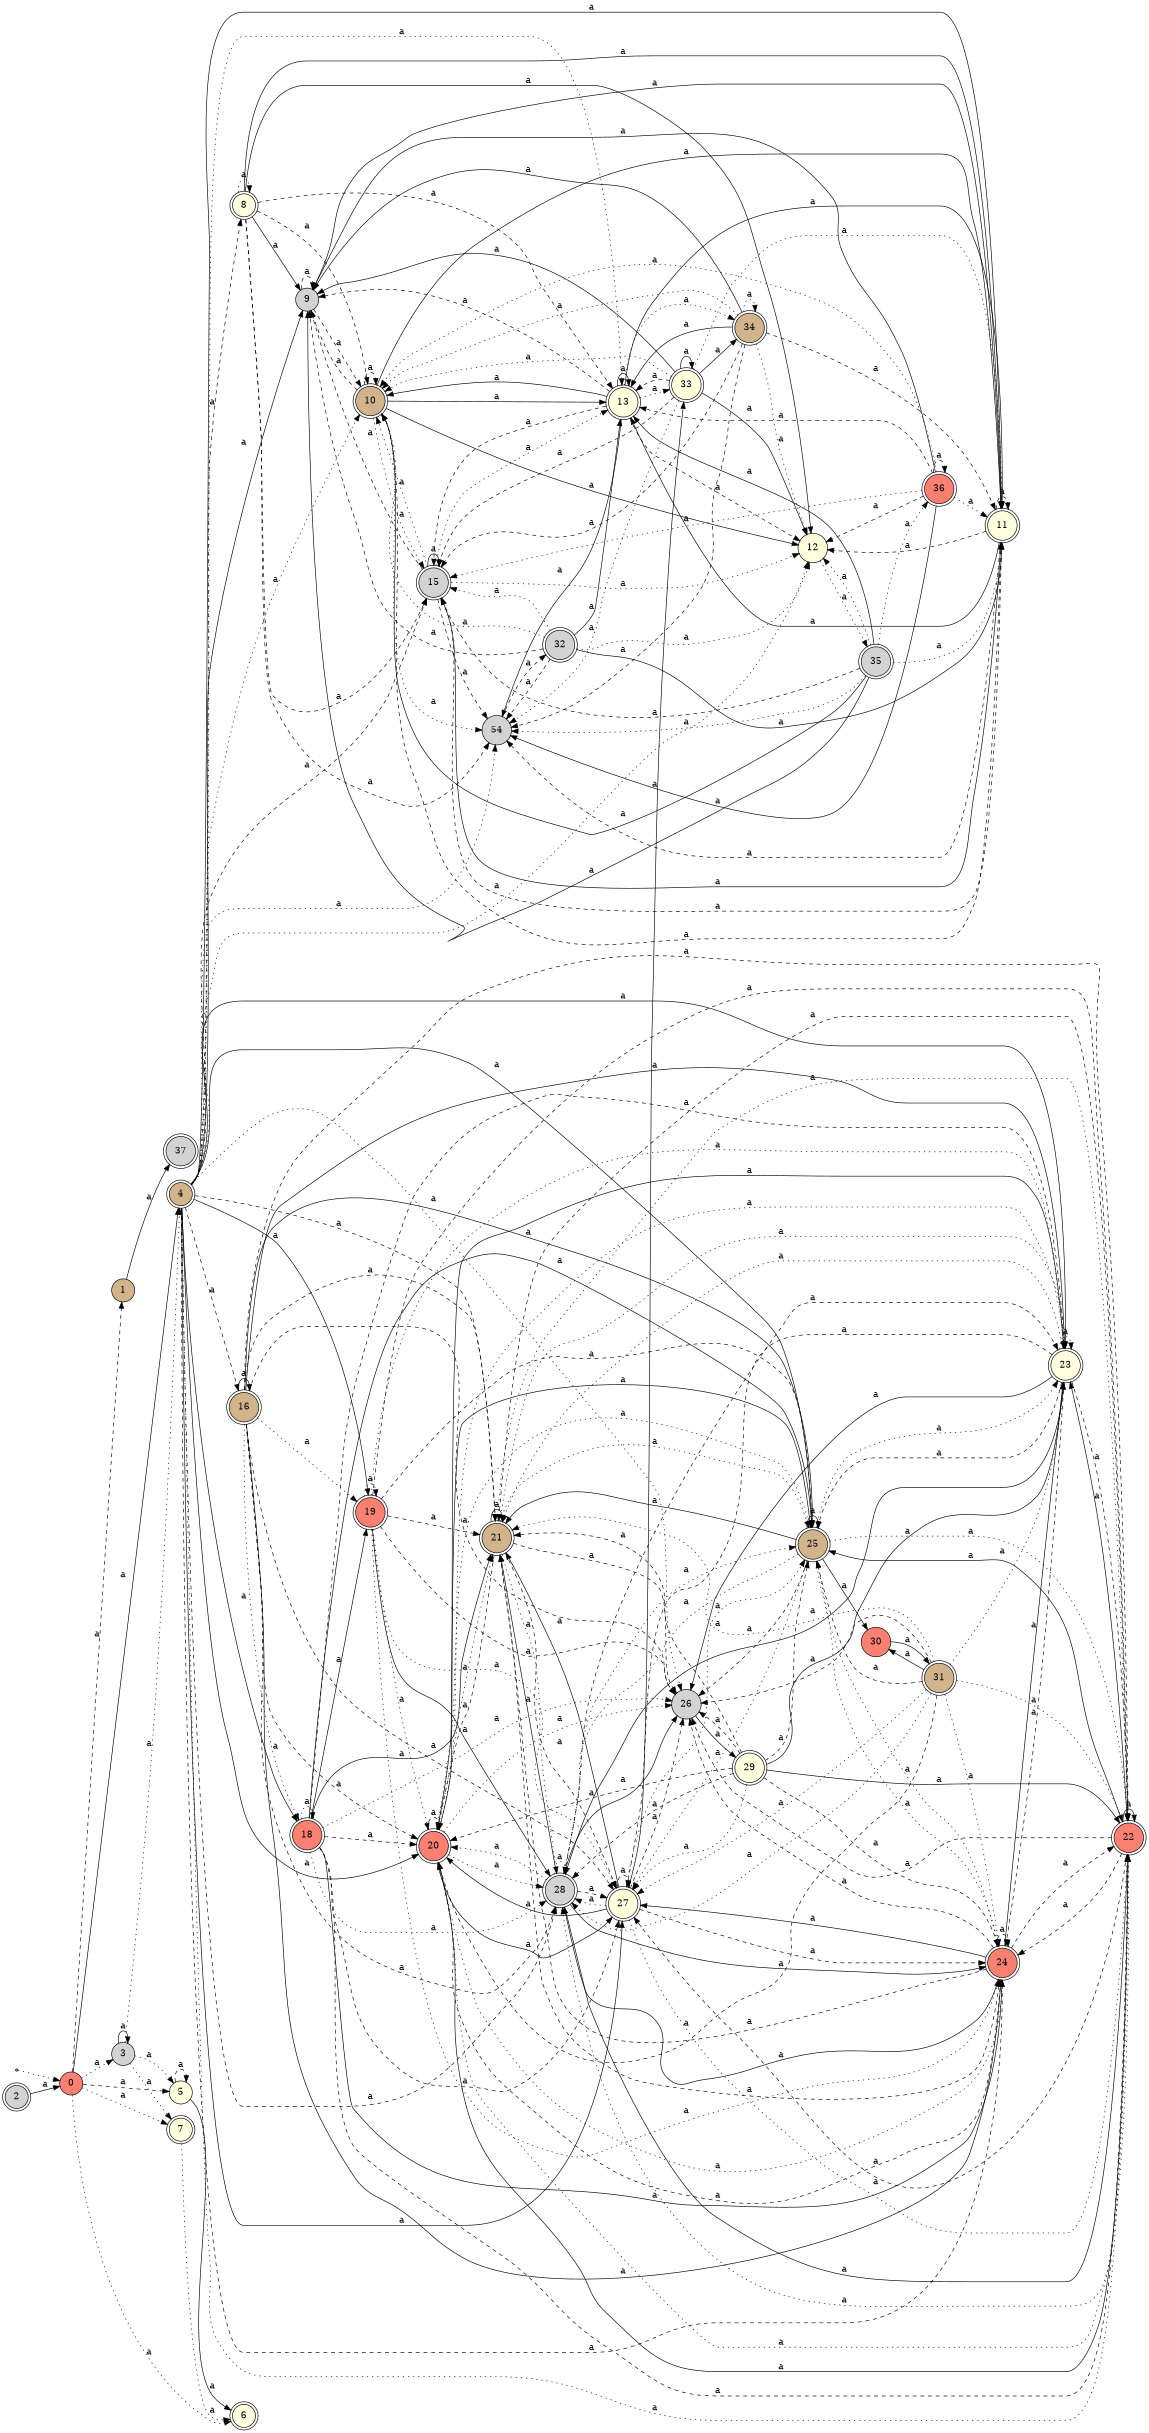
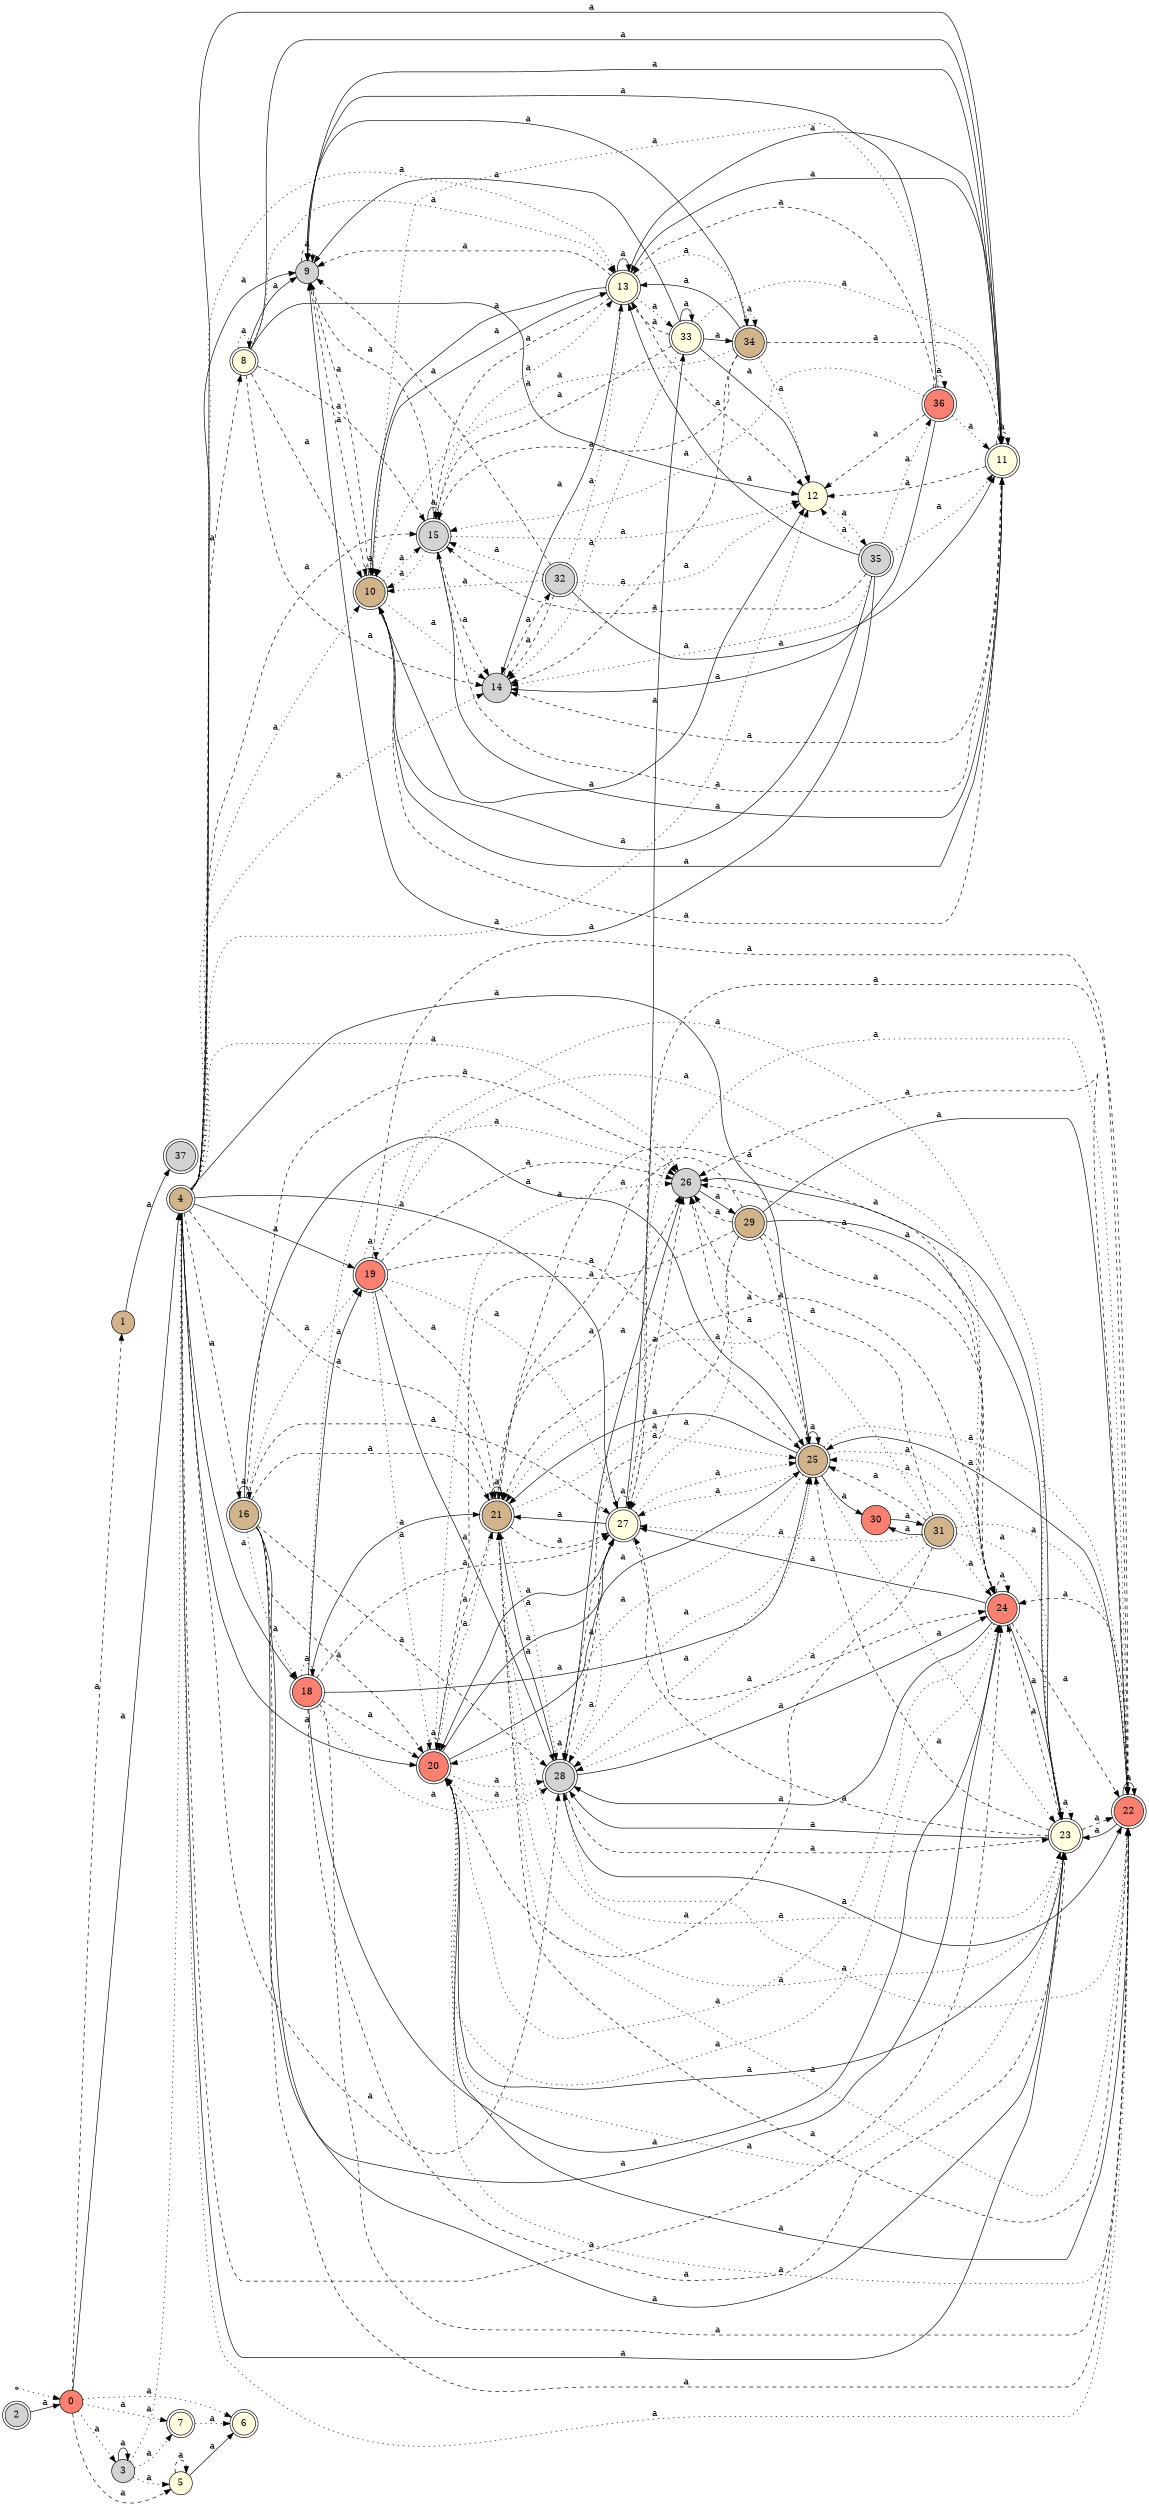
edge "8" -> "13": style dashed -> dotted
edge "33" -> "10": removed, label "a"
edge "32" -> "13": style solid -> dotted
node "54": label "54" -> "14"
node "29": fillcolor lightyellow -> tan
edge "20" -> "24": style dashed -> dotted
